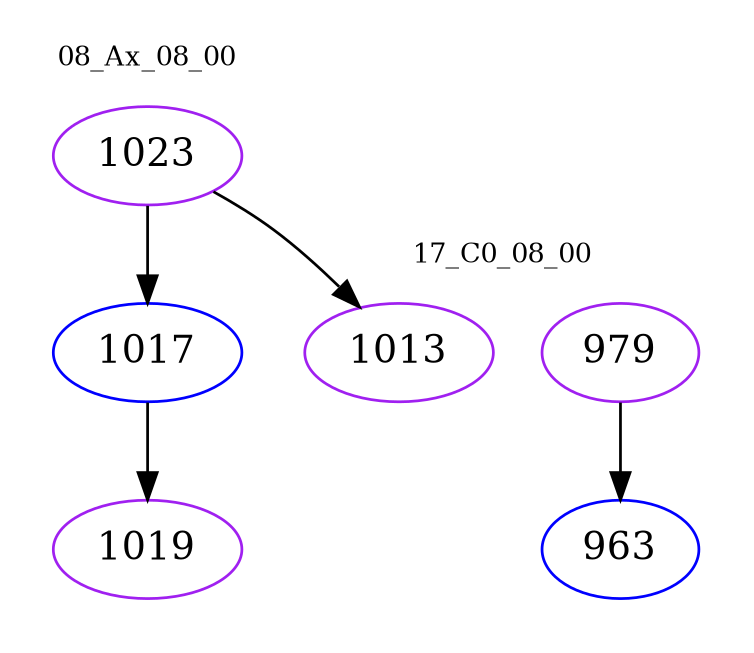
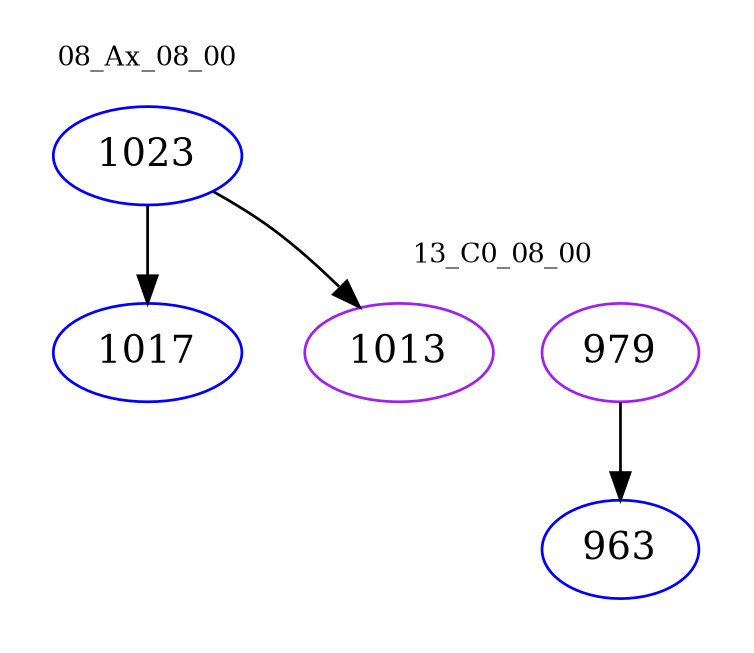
node "1023": color purple -> blue
cluster "17_C0_08_00": label "17_C0_08_00" -> "13_C0_08_00"
node "1019": removed
